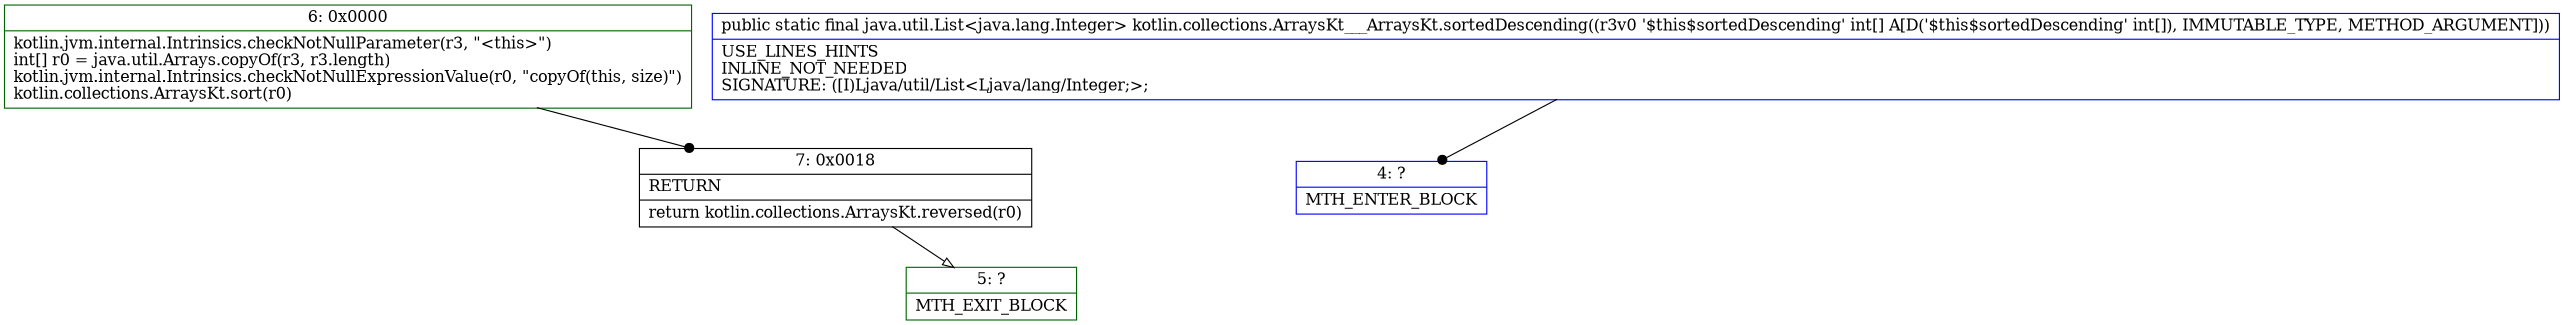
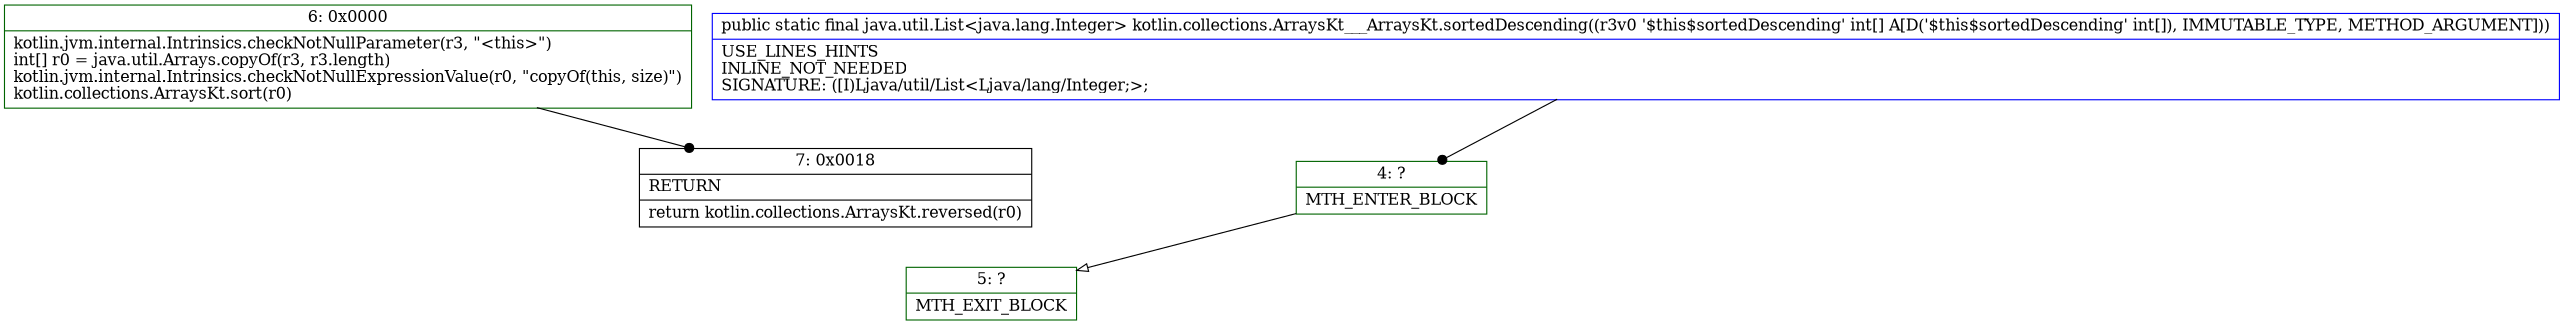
node "4: ?": color blue -> darkgreen
edge "7: 0x0018" -> "5: ?": now "4: ?" -> "5: ?"
